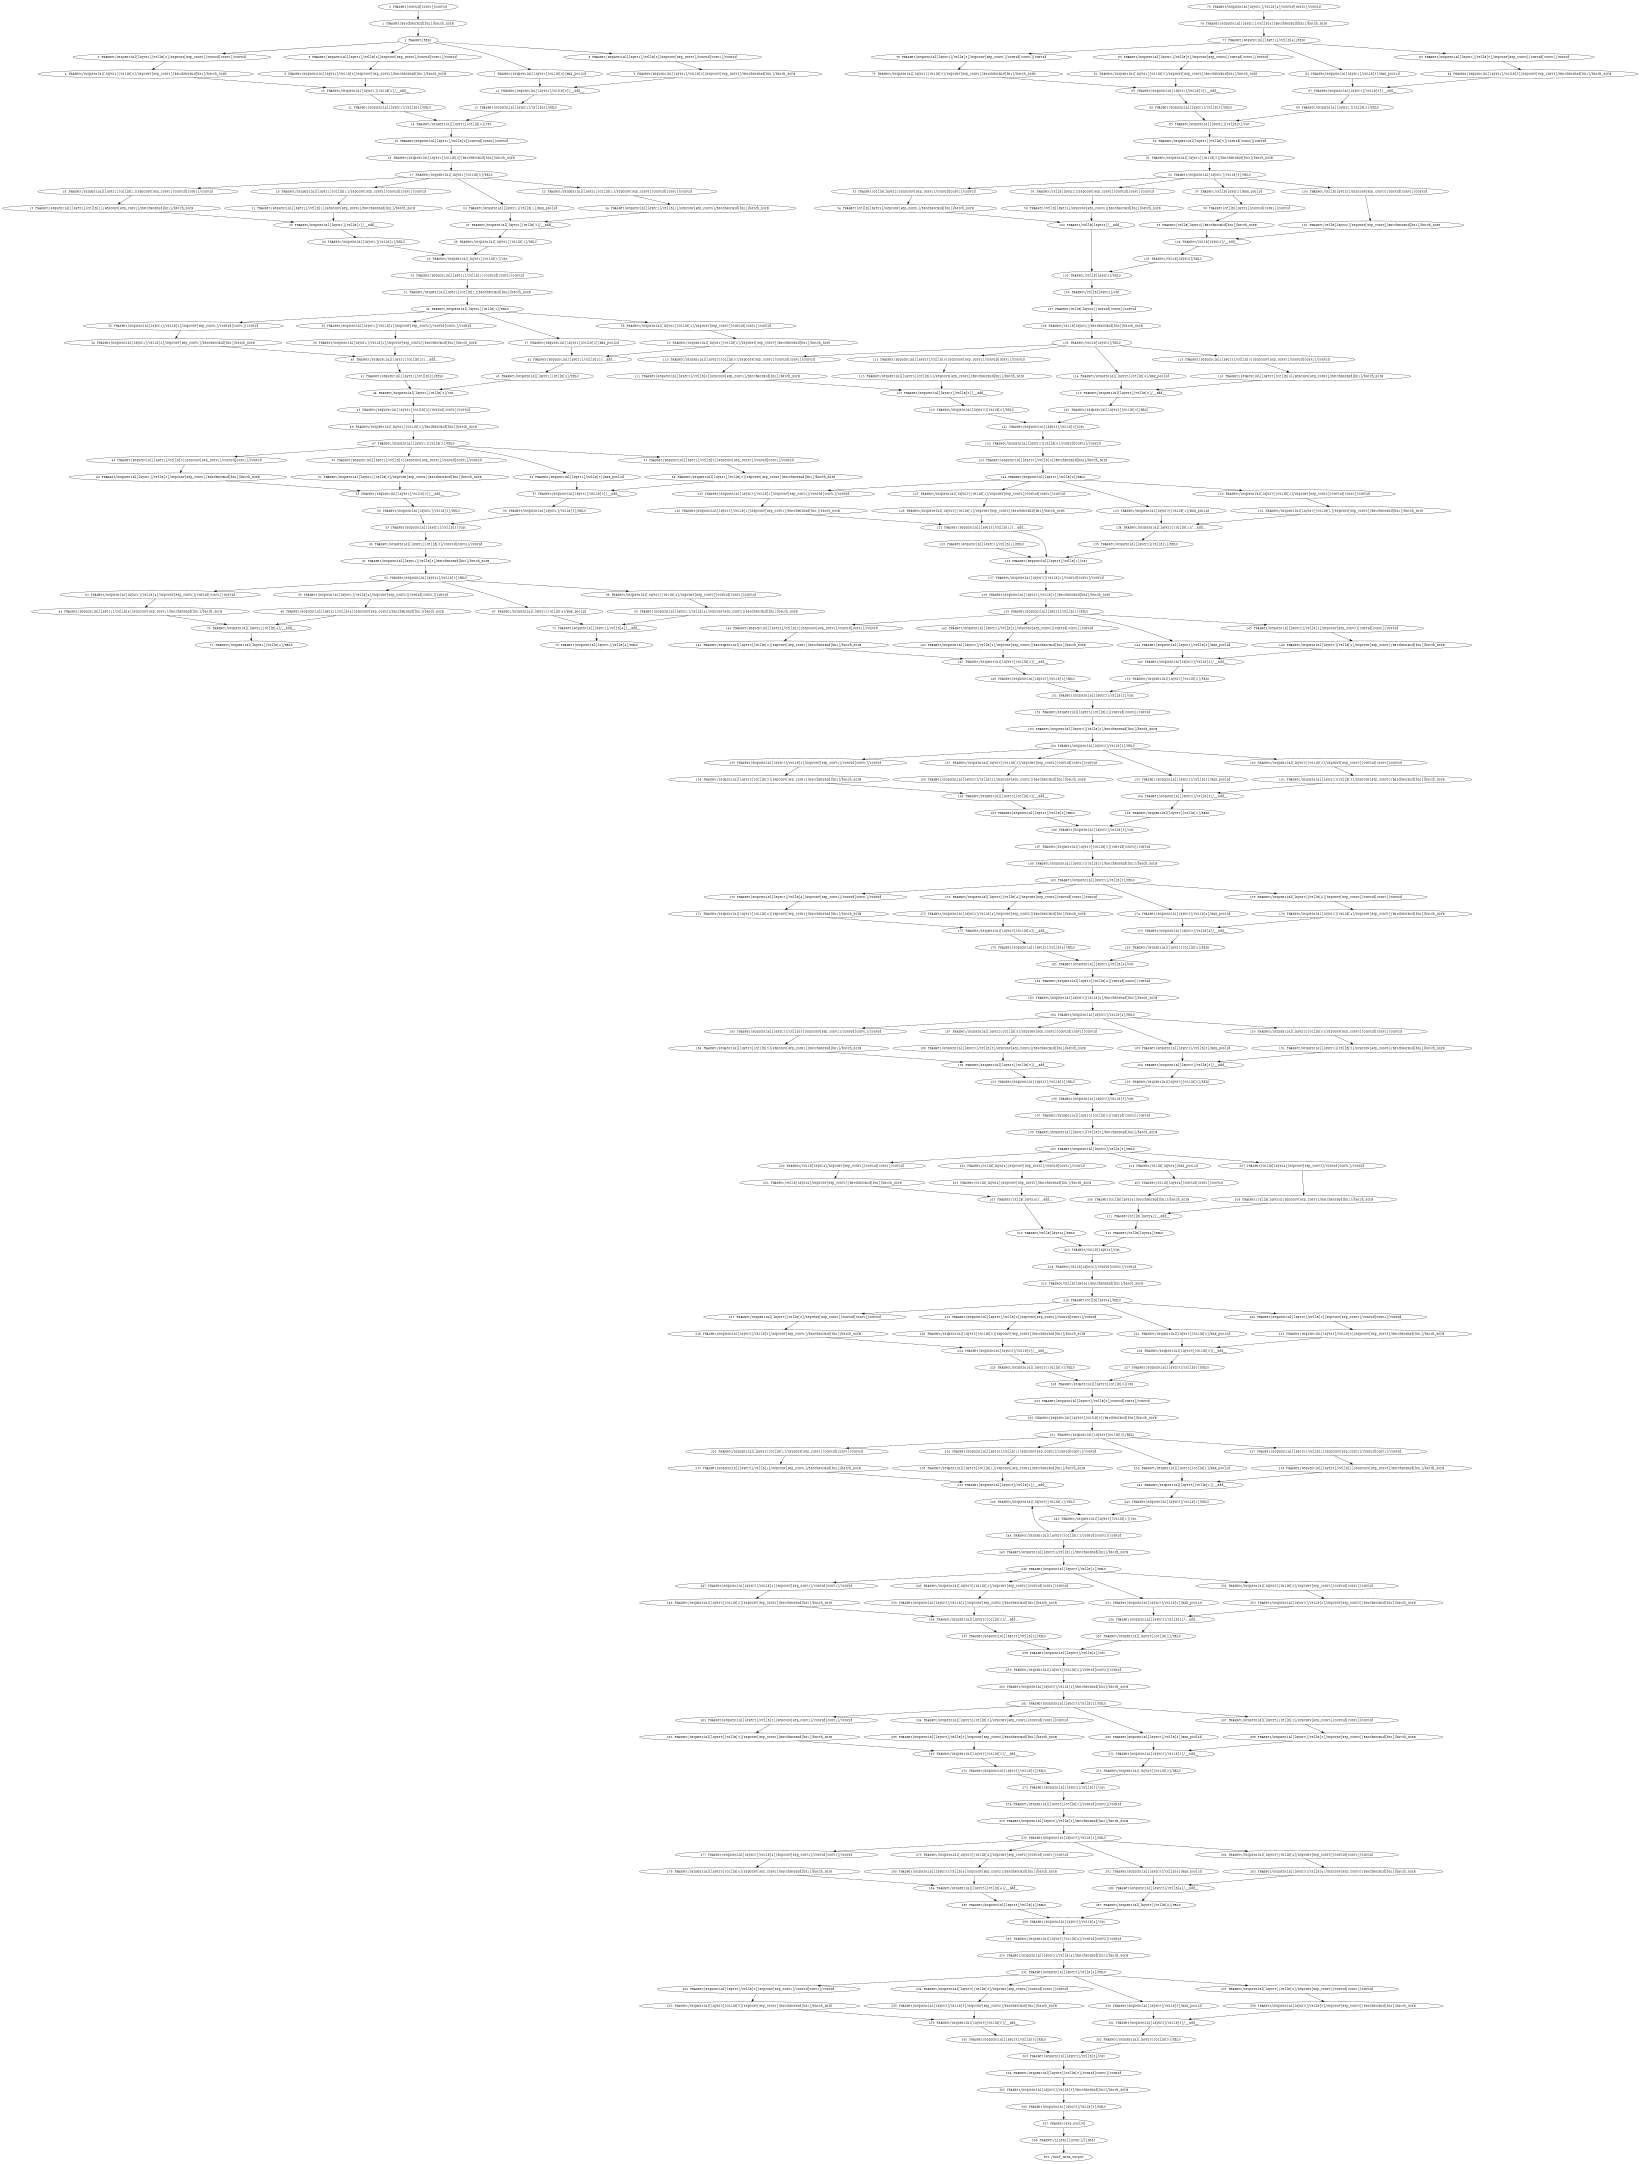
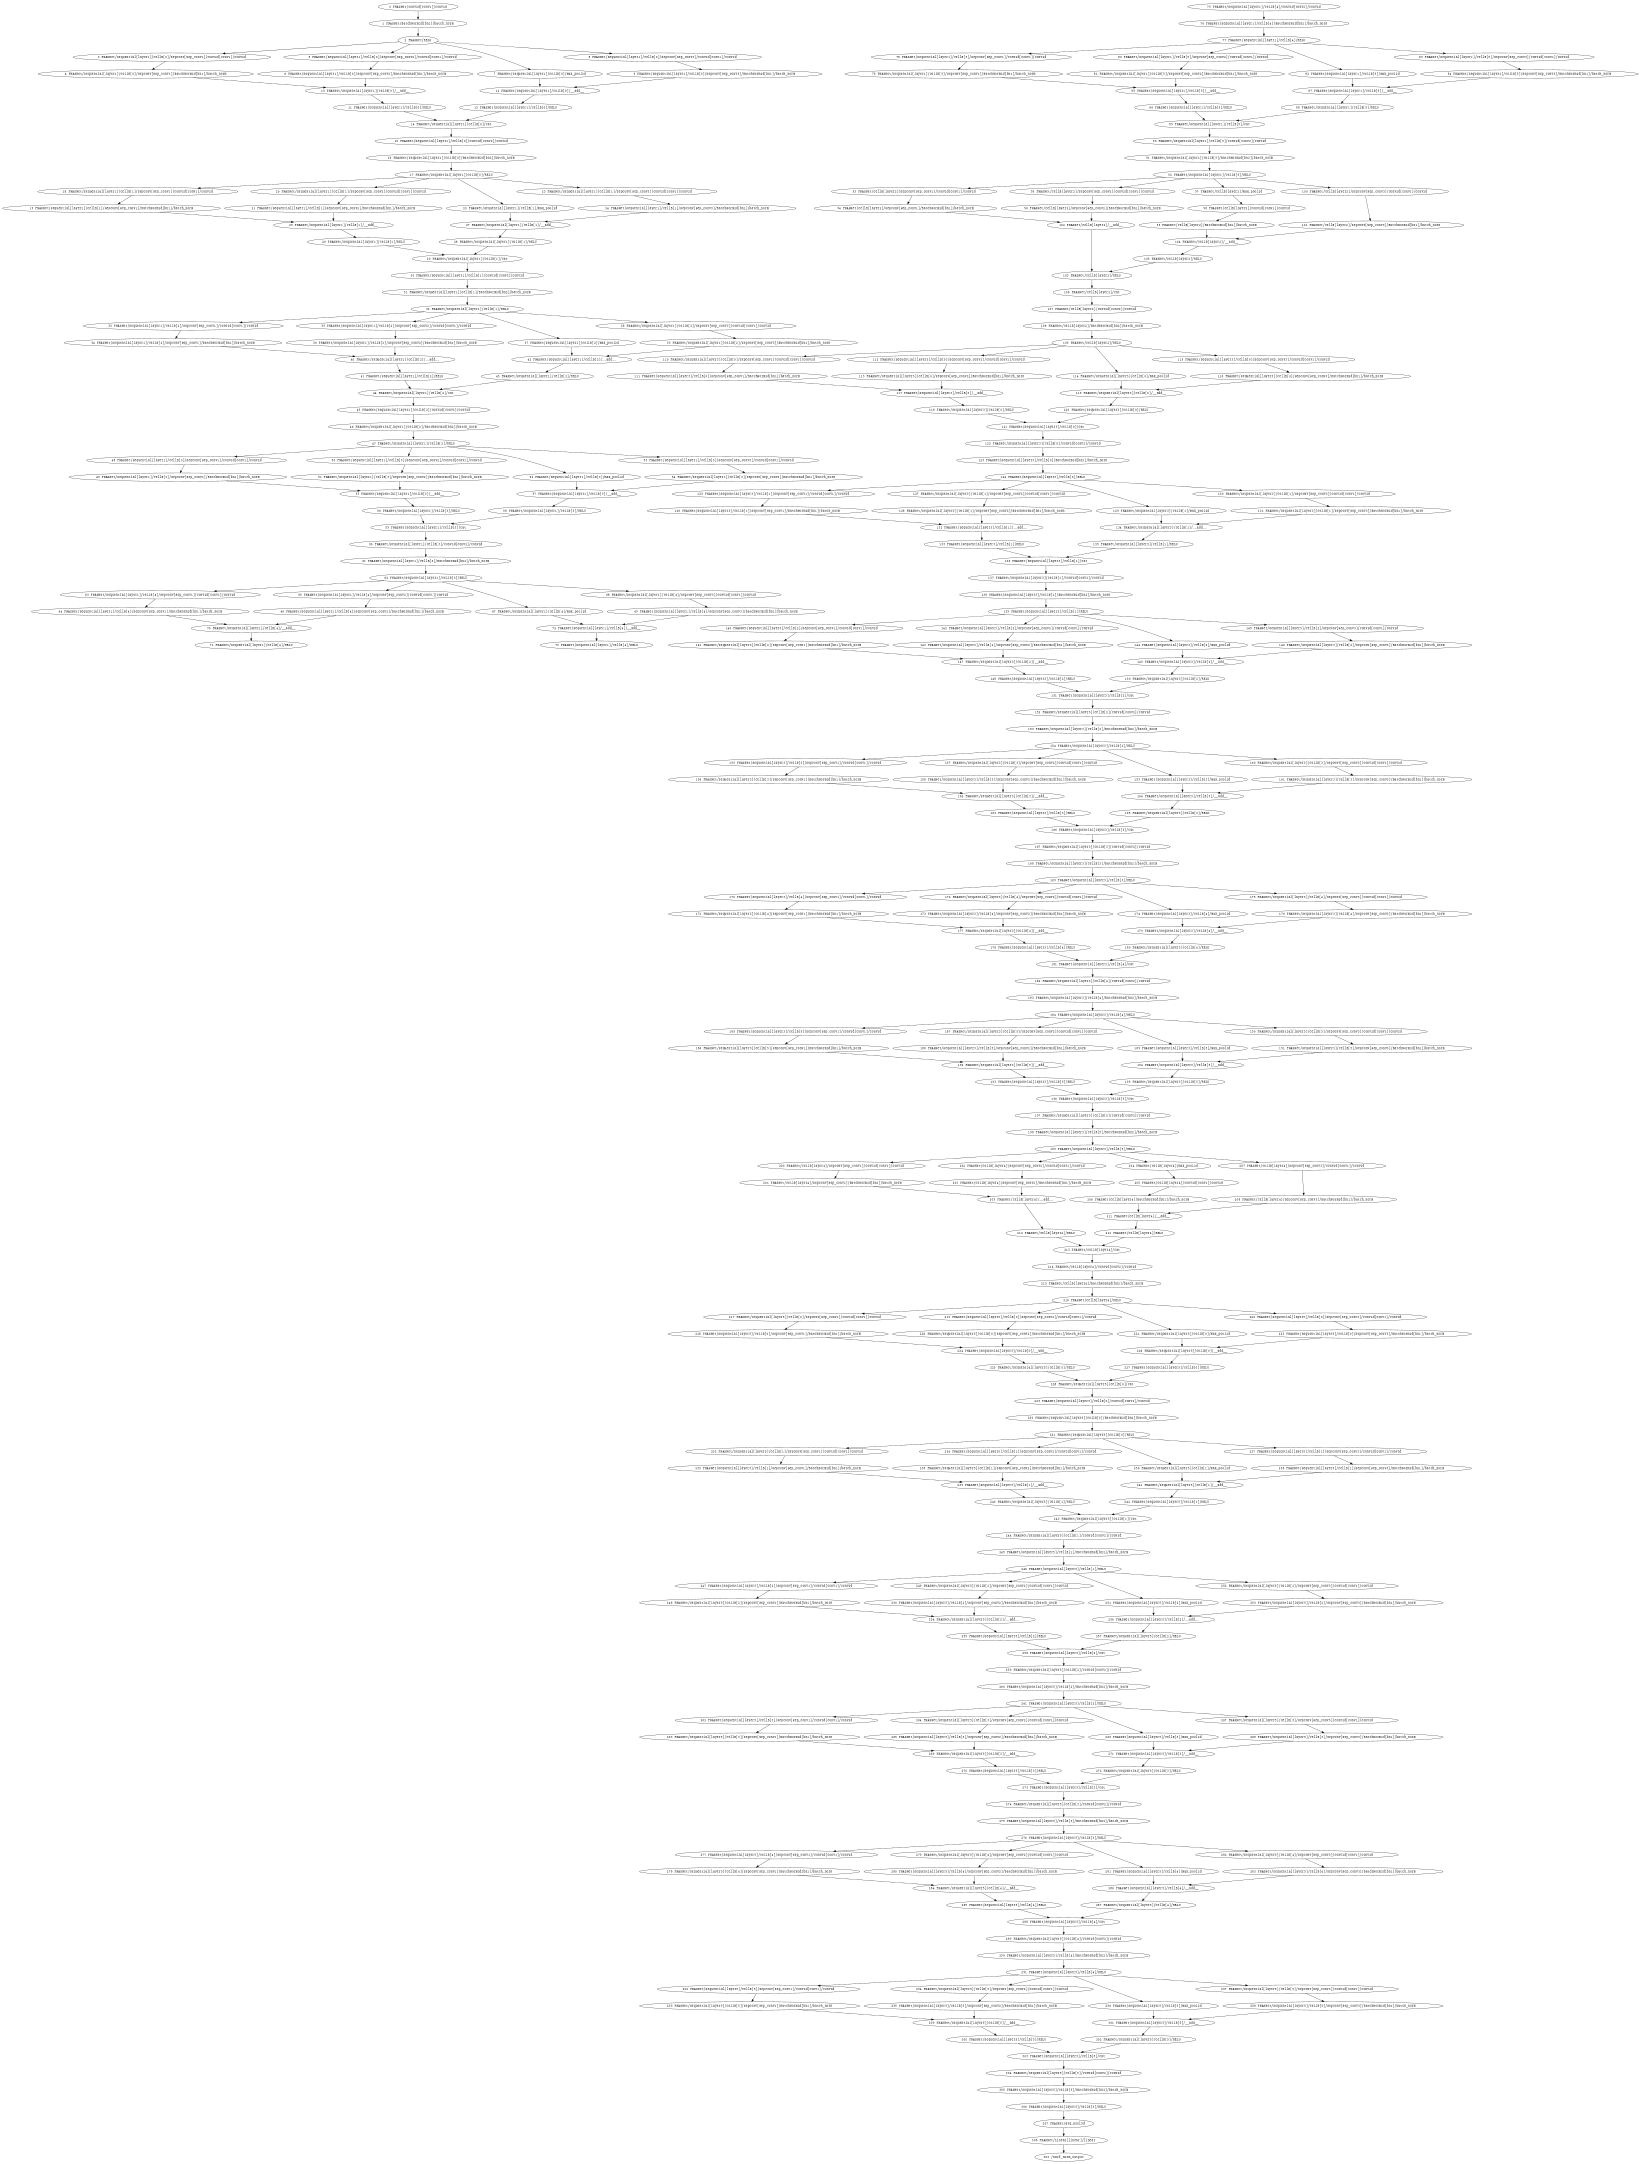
edge "132 PNASNet/Sequential[layer3]/CellB[1]/__add__" -> "136 PNASNet/Sequential[layer3]/CellB[1]/cat": now "132 PNASNet/Sequential[layer3]/CellB[1]/__add__" -> "133 PNASNet/Sequential[layer3]/CellB[1]/RELU"
edge "244 PNASNet/Sequential[layer5]/CellB[1]/Conv2d[conv2]/conv2d" -> "240 PNASNet/Sequential[layer5]/CellB[1]/RELU": now "239 PNASNet/Sequential[layer5]/CellB[1]/__add__" -> "240 PNASNet/Sequential[layer5]/CellB[1]/RELU"
